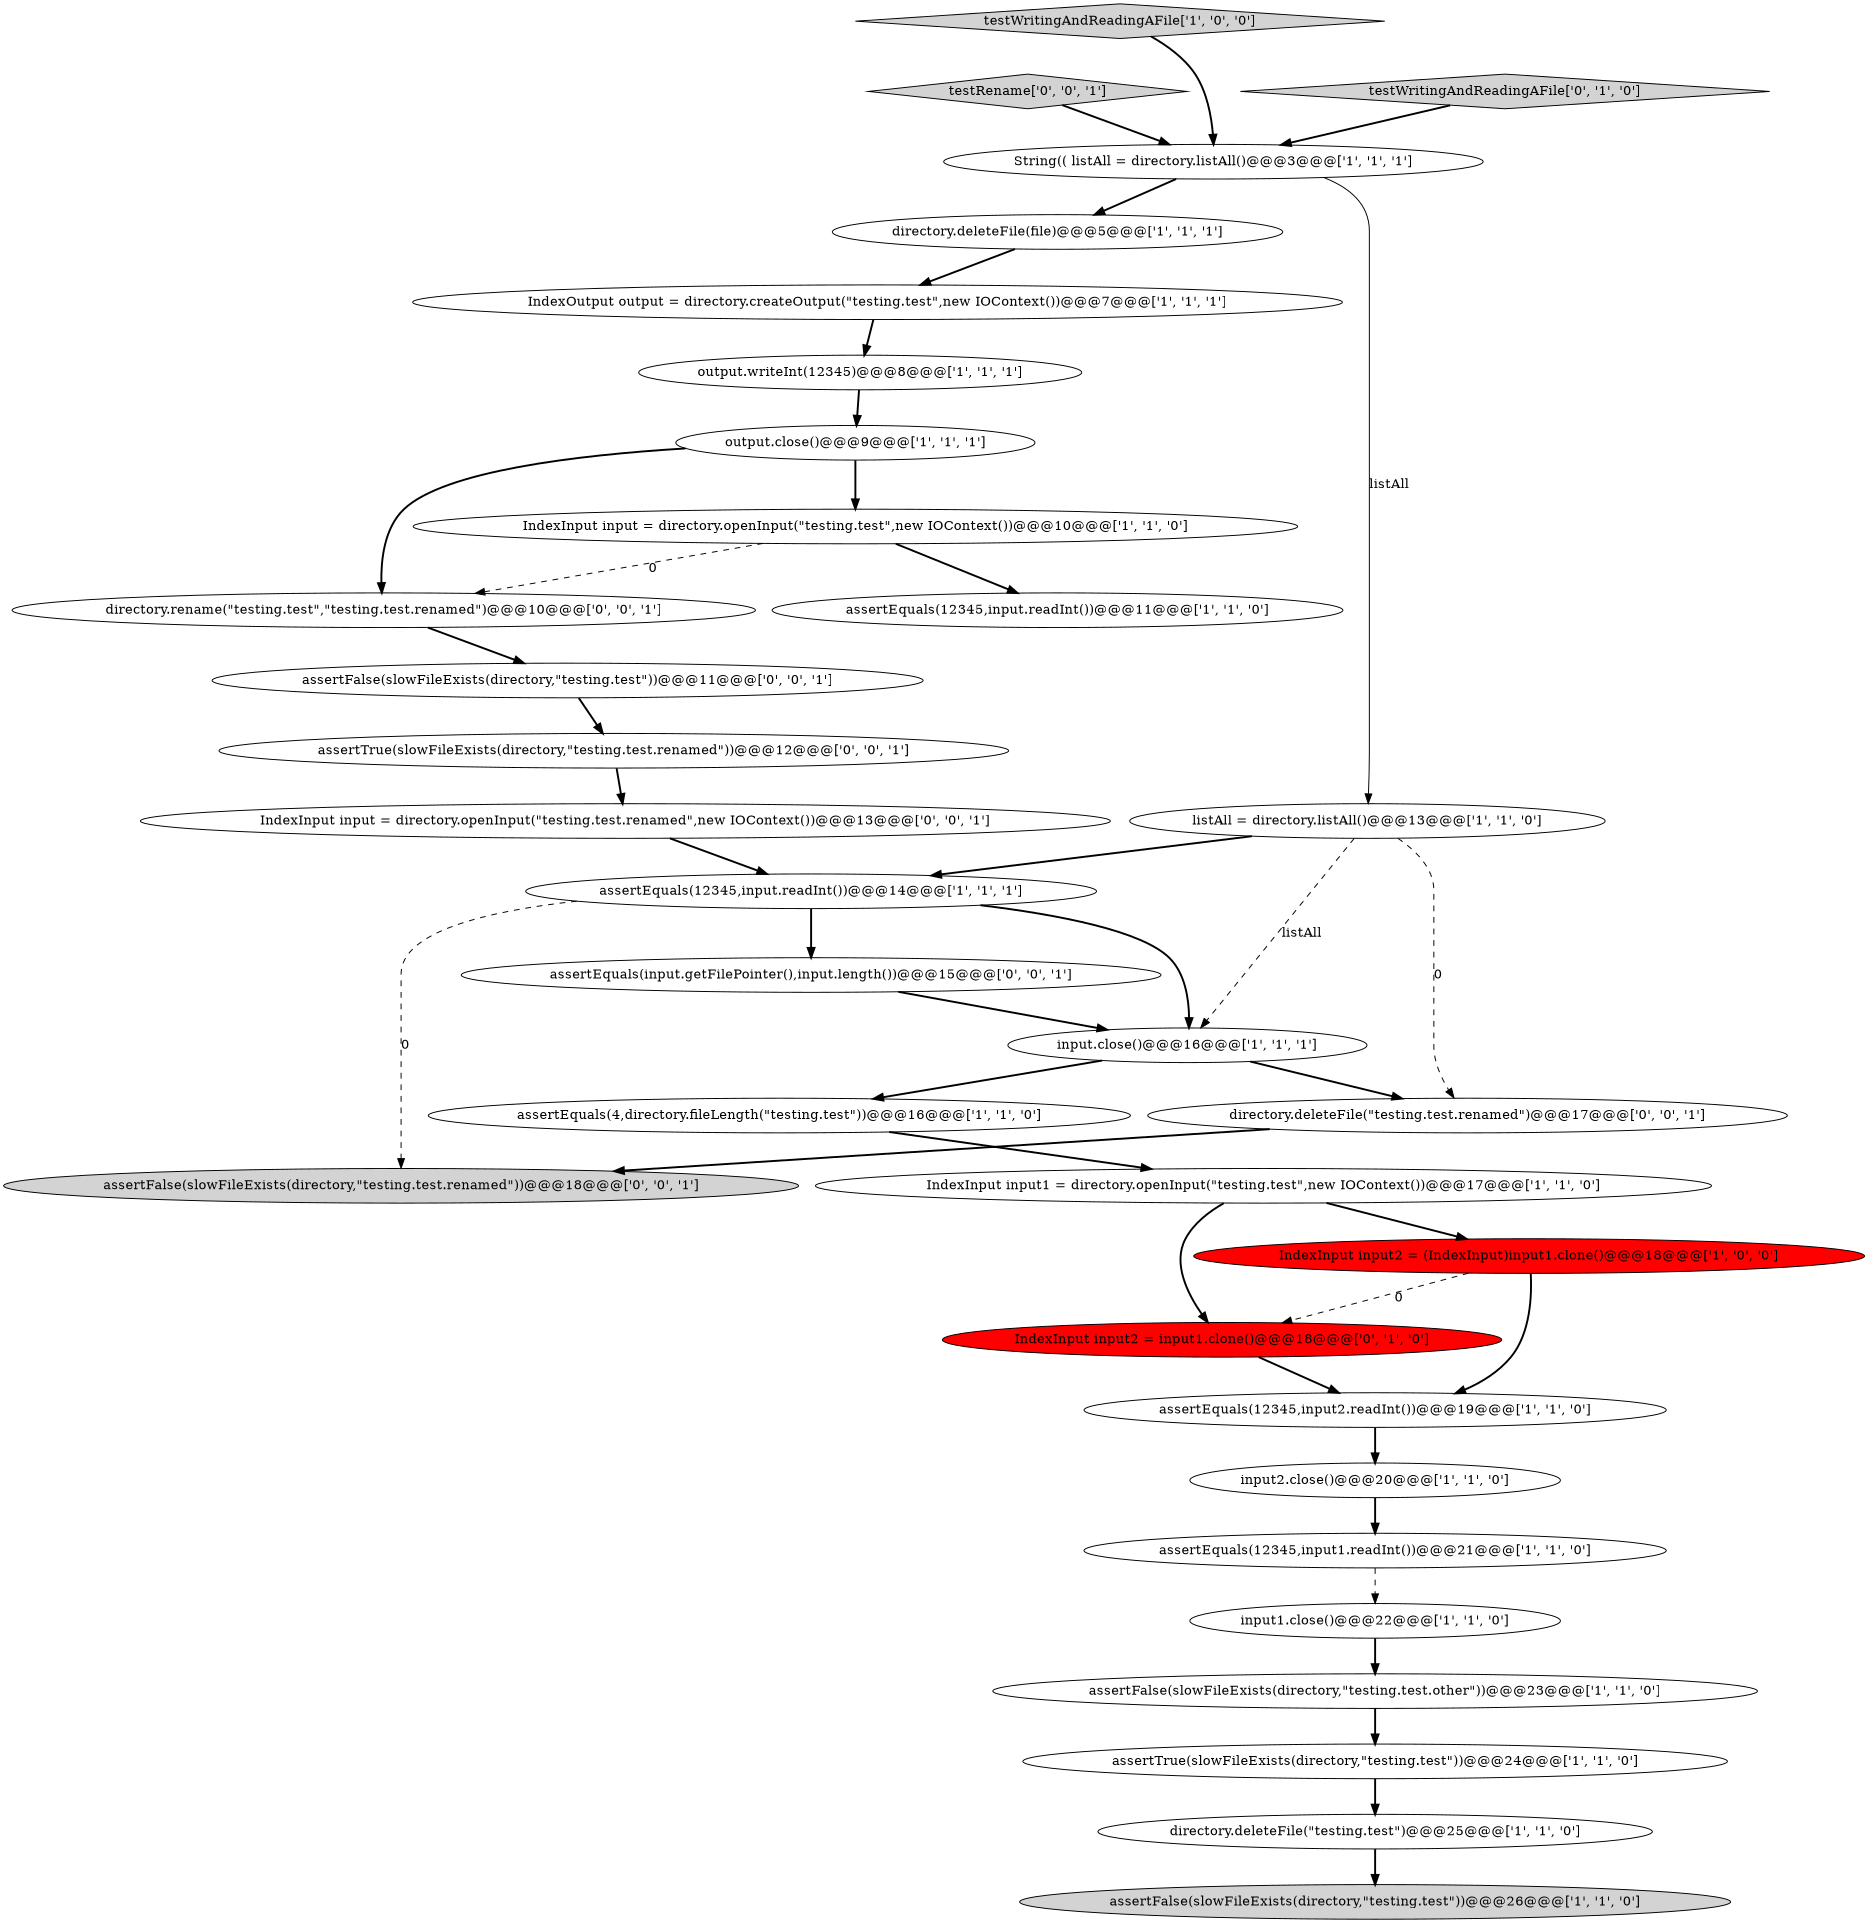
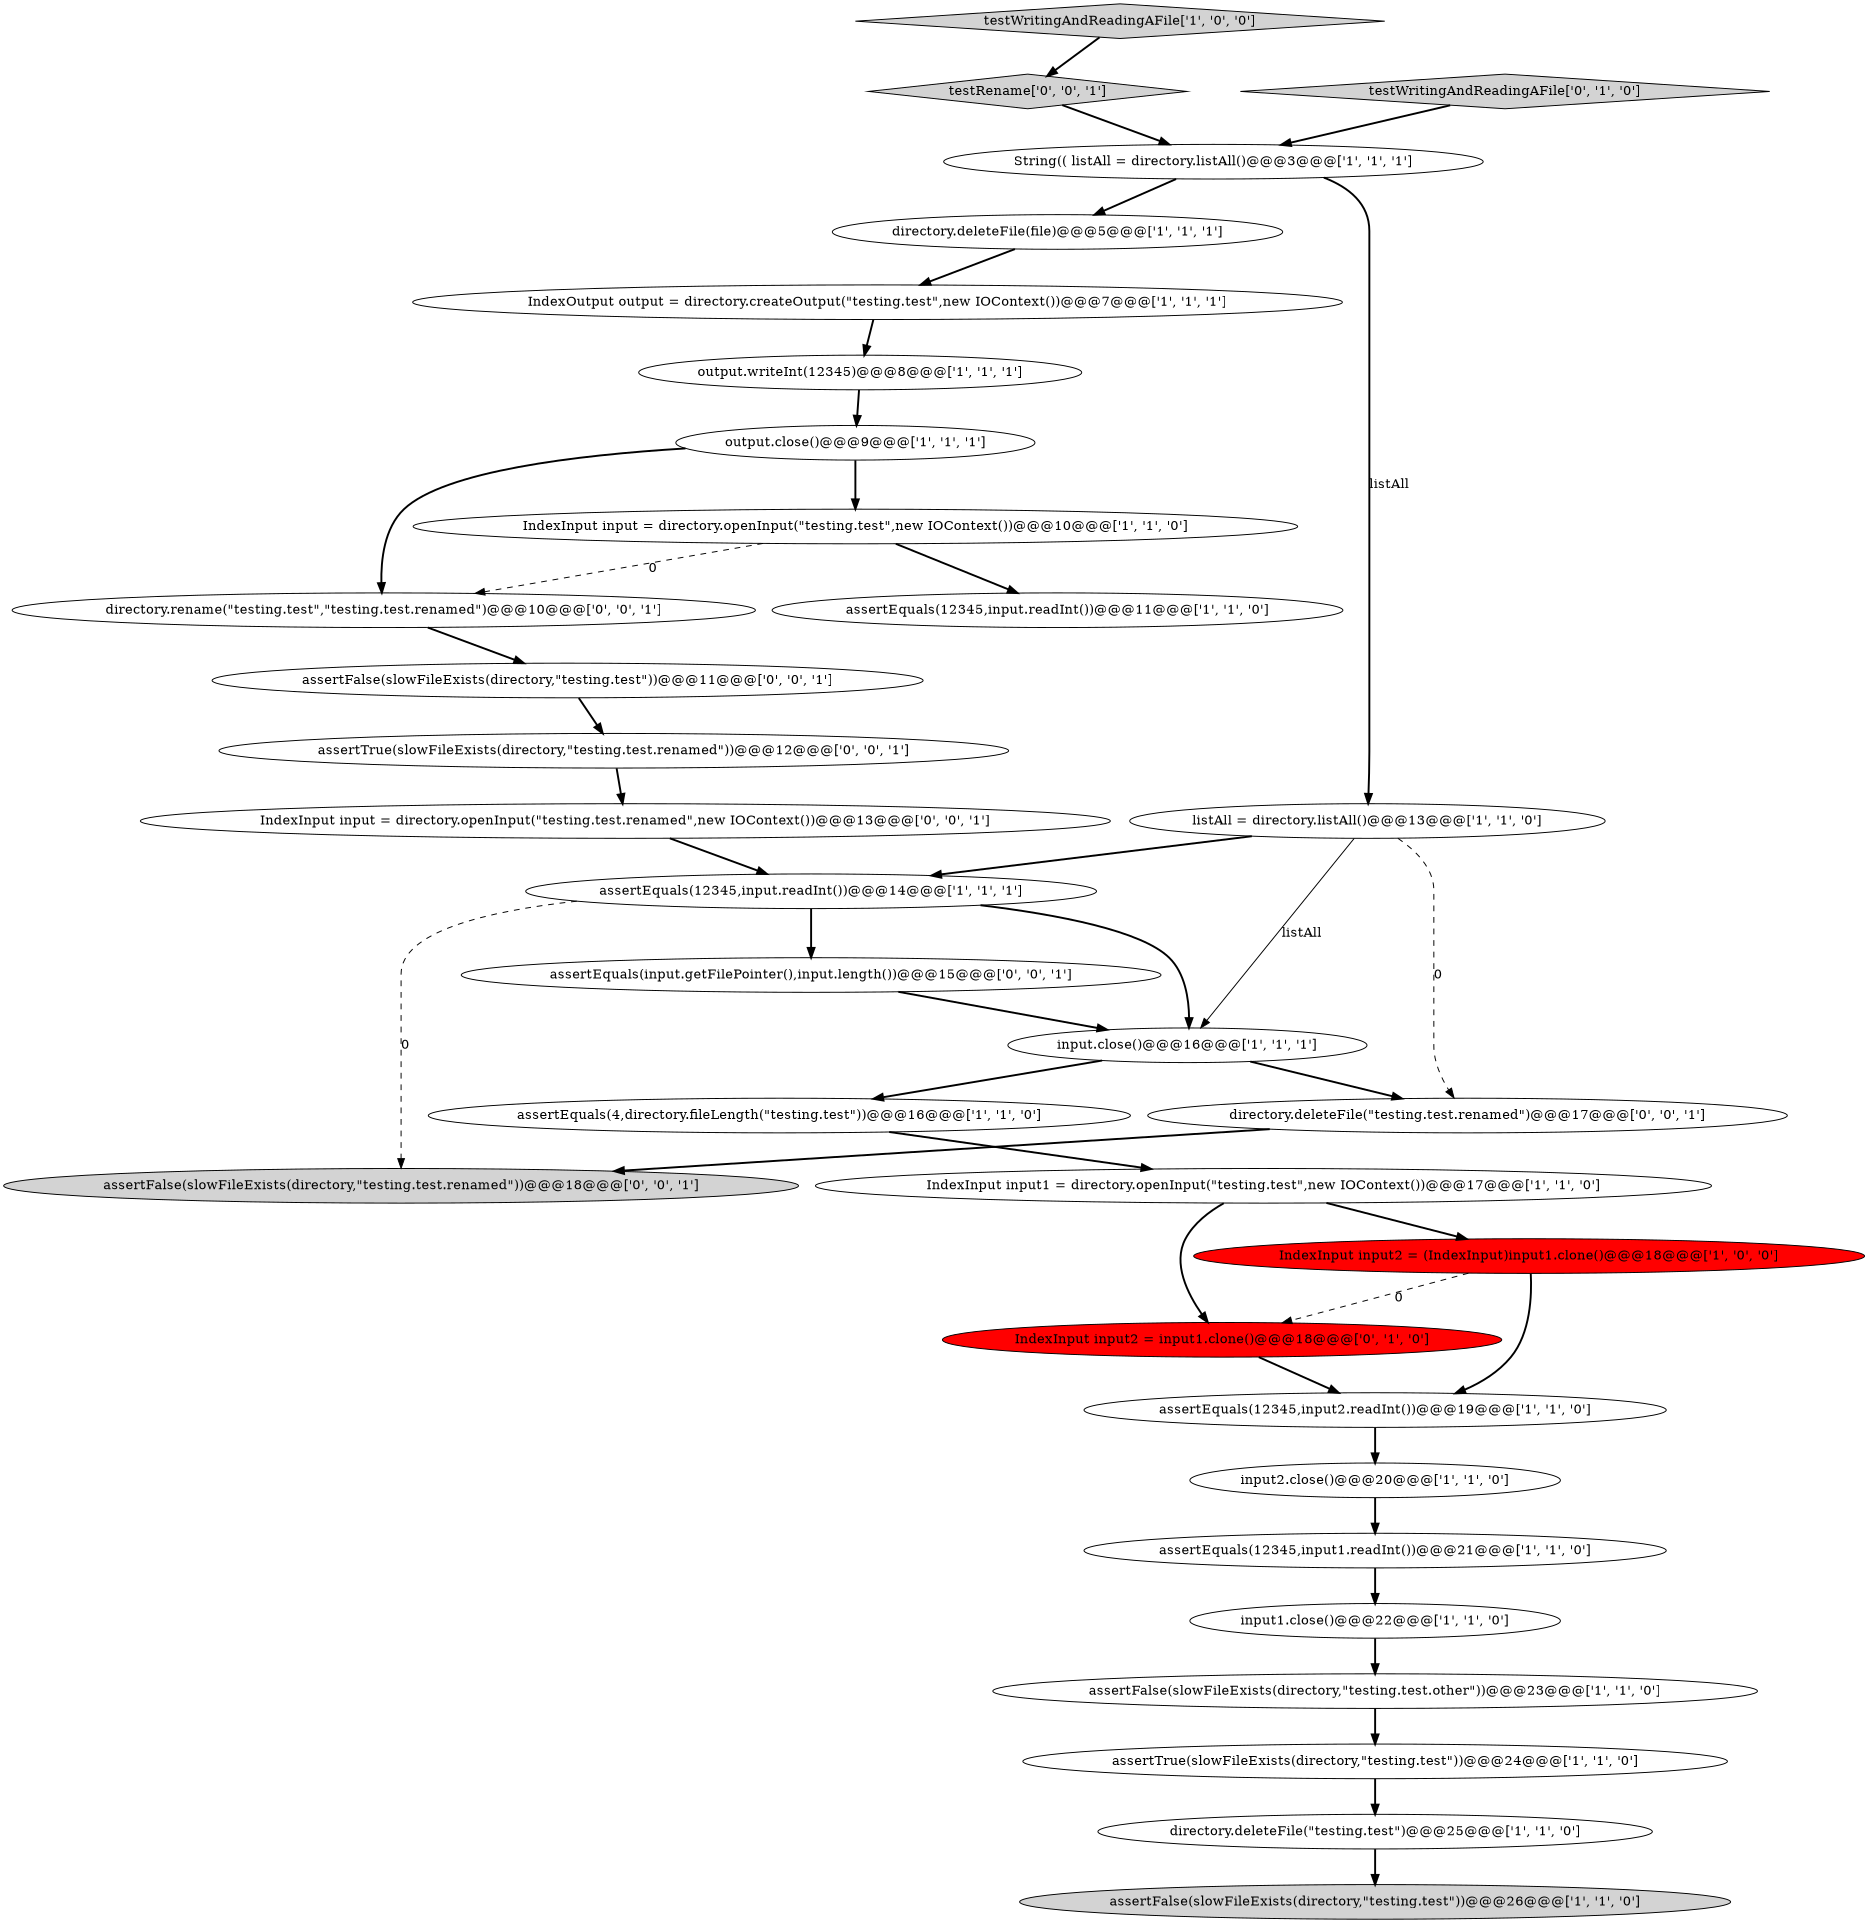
edge "testWritingAndReadingAFile['1', '0', '0']" -> "String(( listAll = directory.listAll()@@@3@@@['1', '1', '1']": now "testWritingAndReadingAFile['1', '0', '0']" -> "testRename['0', '0', '1']"
edge "String(( listAll = directory.listAll()@@@3@@@['1', '1', '1']" -> "listAll = directory.listAll()@@@13@@@['1', '1', '0']": style solid -> bold
edge "listAll = directory.listAll()@@@13@@@['1', '1', '0']" -> "input.close()@@@16@@@['1', '1', '1']": style dashed -> solid
edge "assertEquals(12345,input1.readInt())@@@21@@@['1', '1', '0']" -> "input1.close()@@@22@@@['1', '1', '0']": style dashed -> bold
